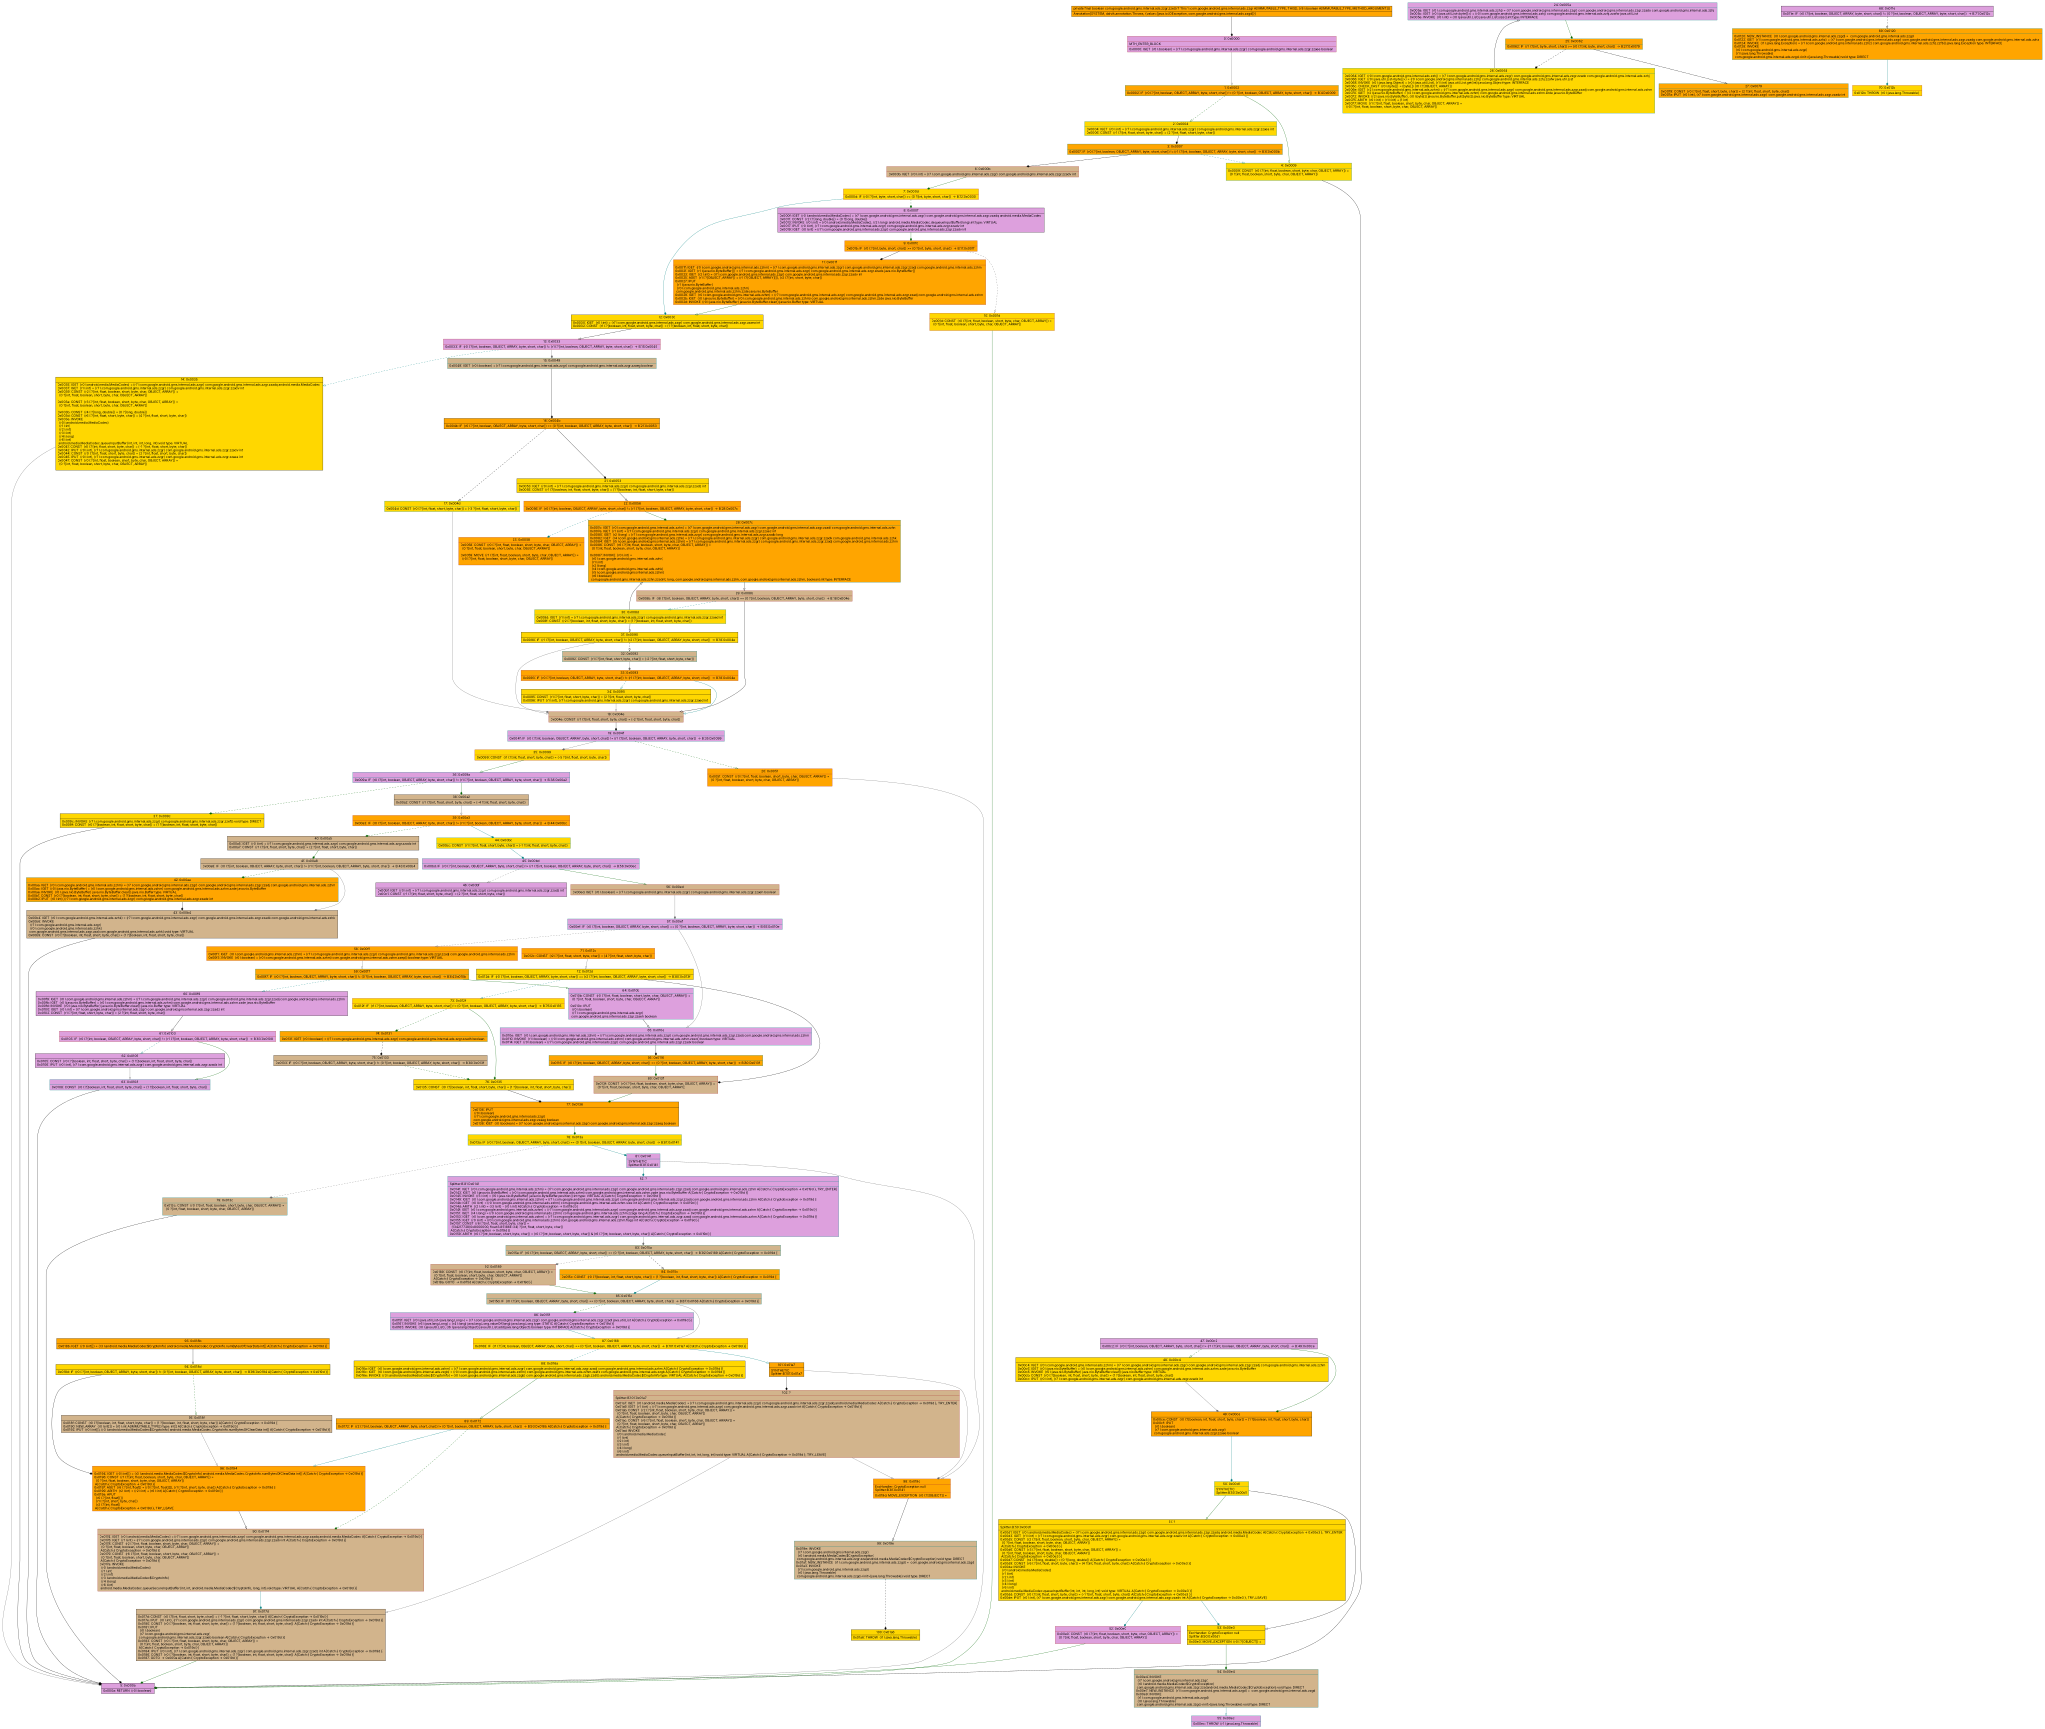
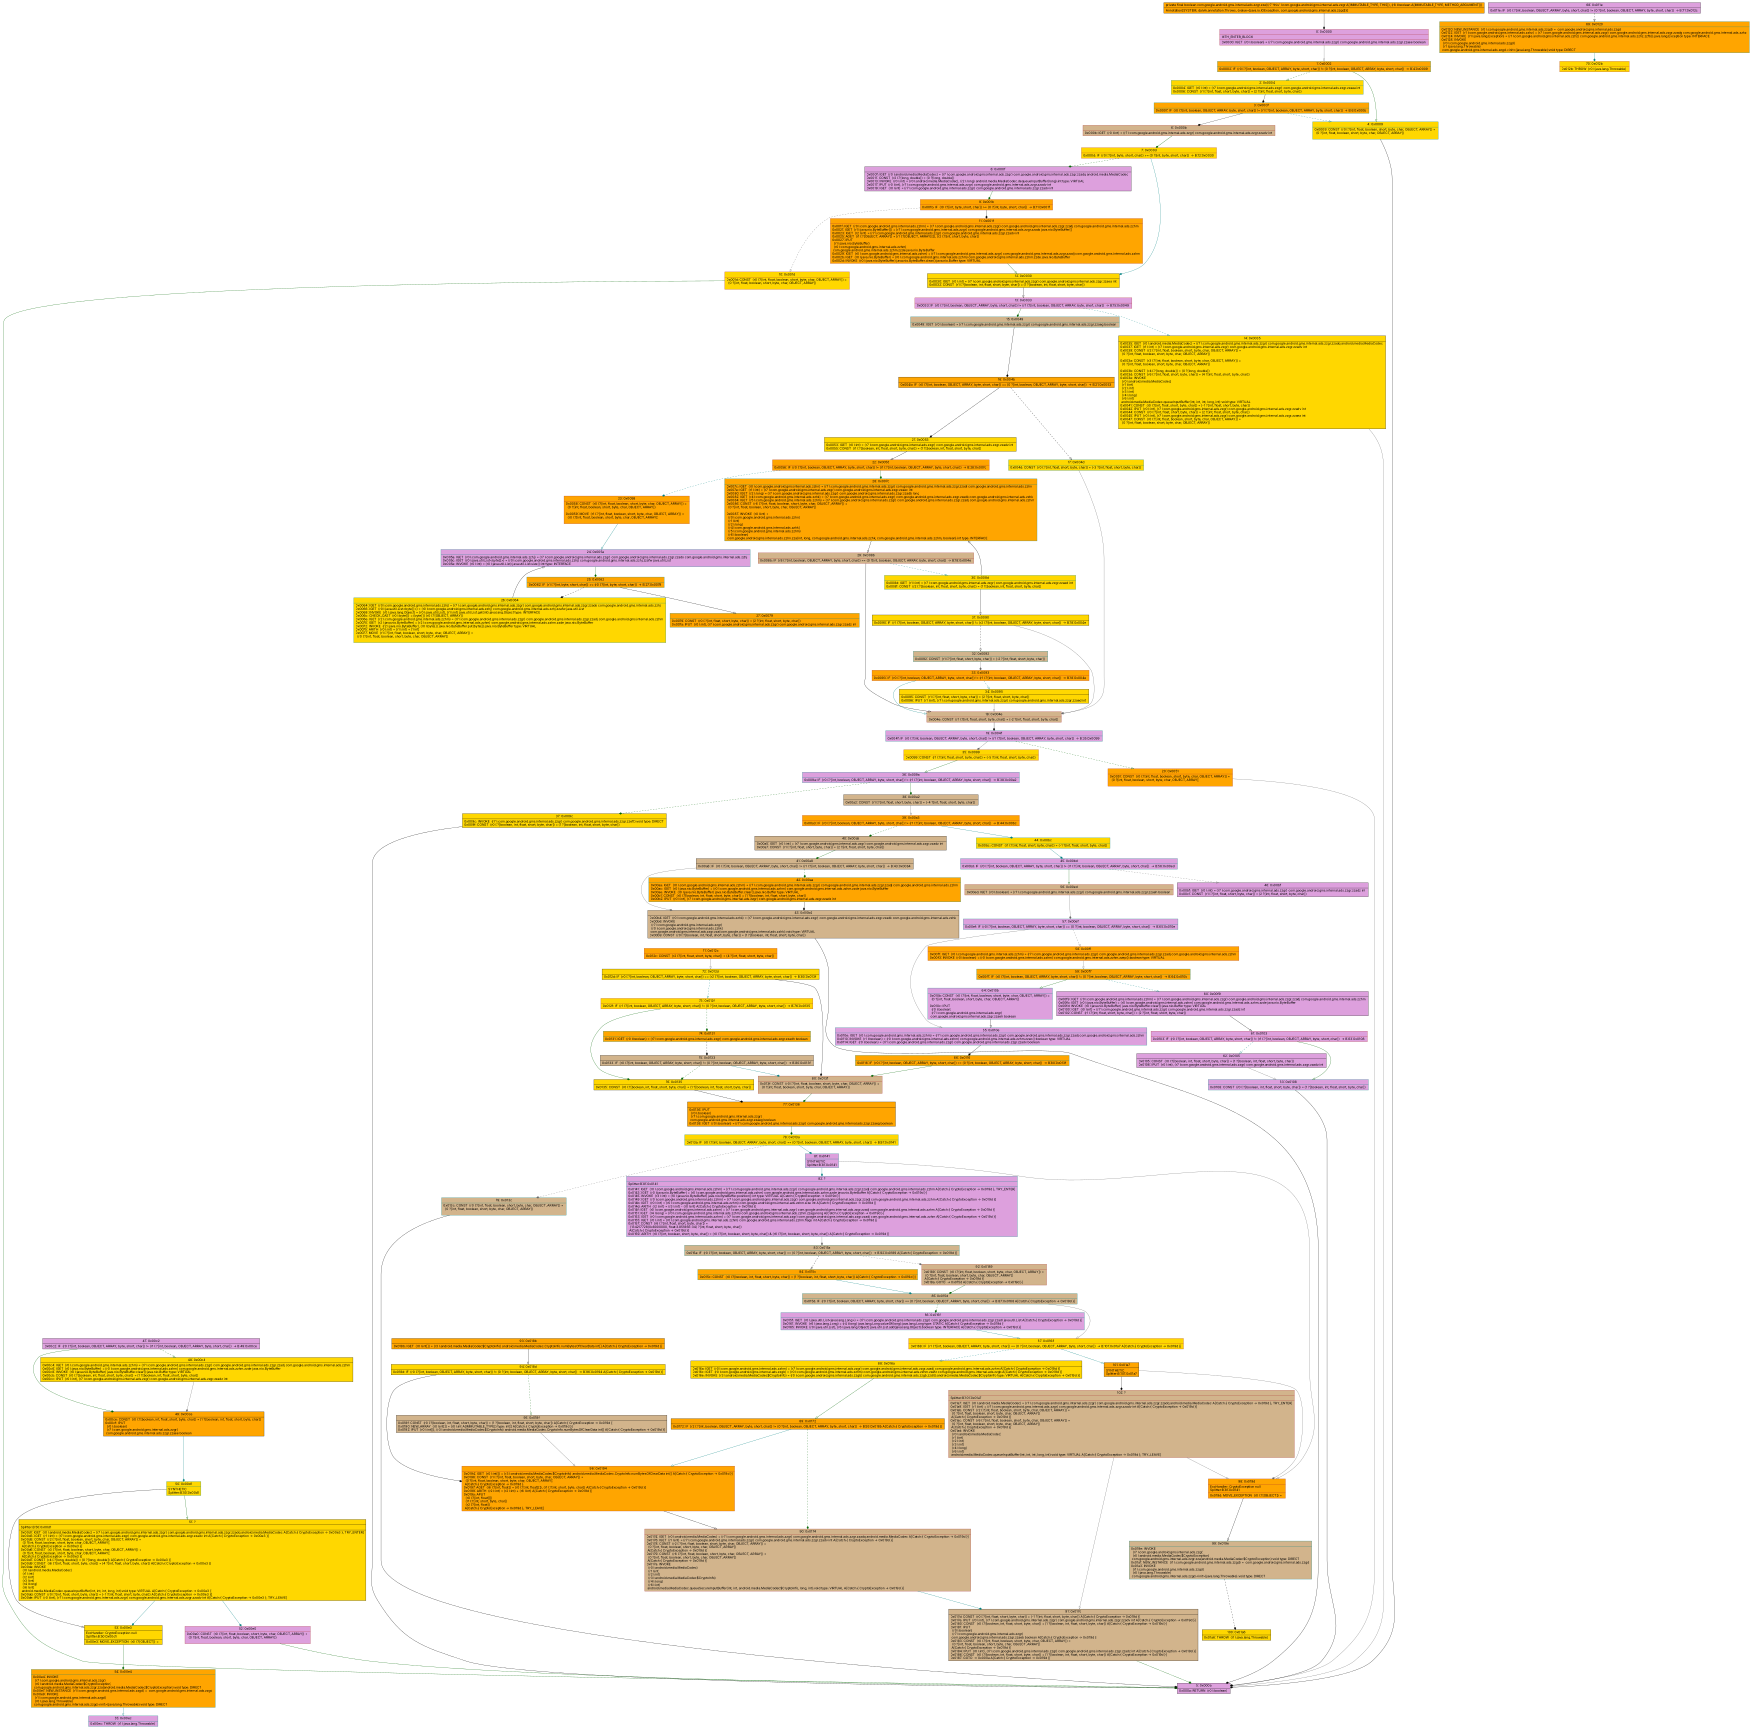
edge "13: 0x0033" -> "15: 0x0049": color gray40 -> darkgreen
edge "23: 0x0058" -> "24: 0x005a": added
edge "75: 0x0133" -> "80: 0x013f": added
node "54: 0x00e4": fillcolor tan -> orange
